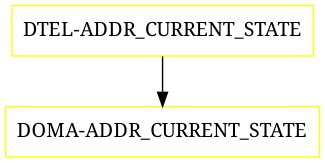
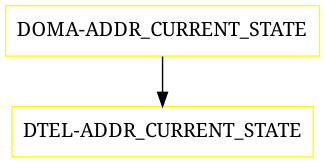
edge "DTEL-ADDR_CURRENT_STATE" -> "DOMA-ADDR_CURRENT_STATE": reversed
